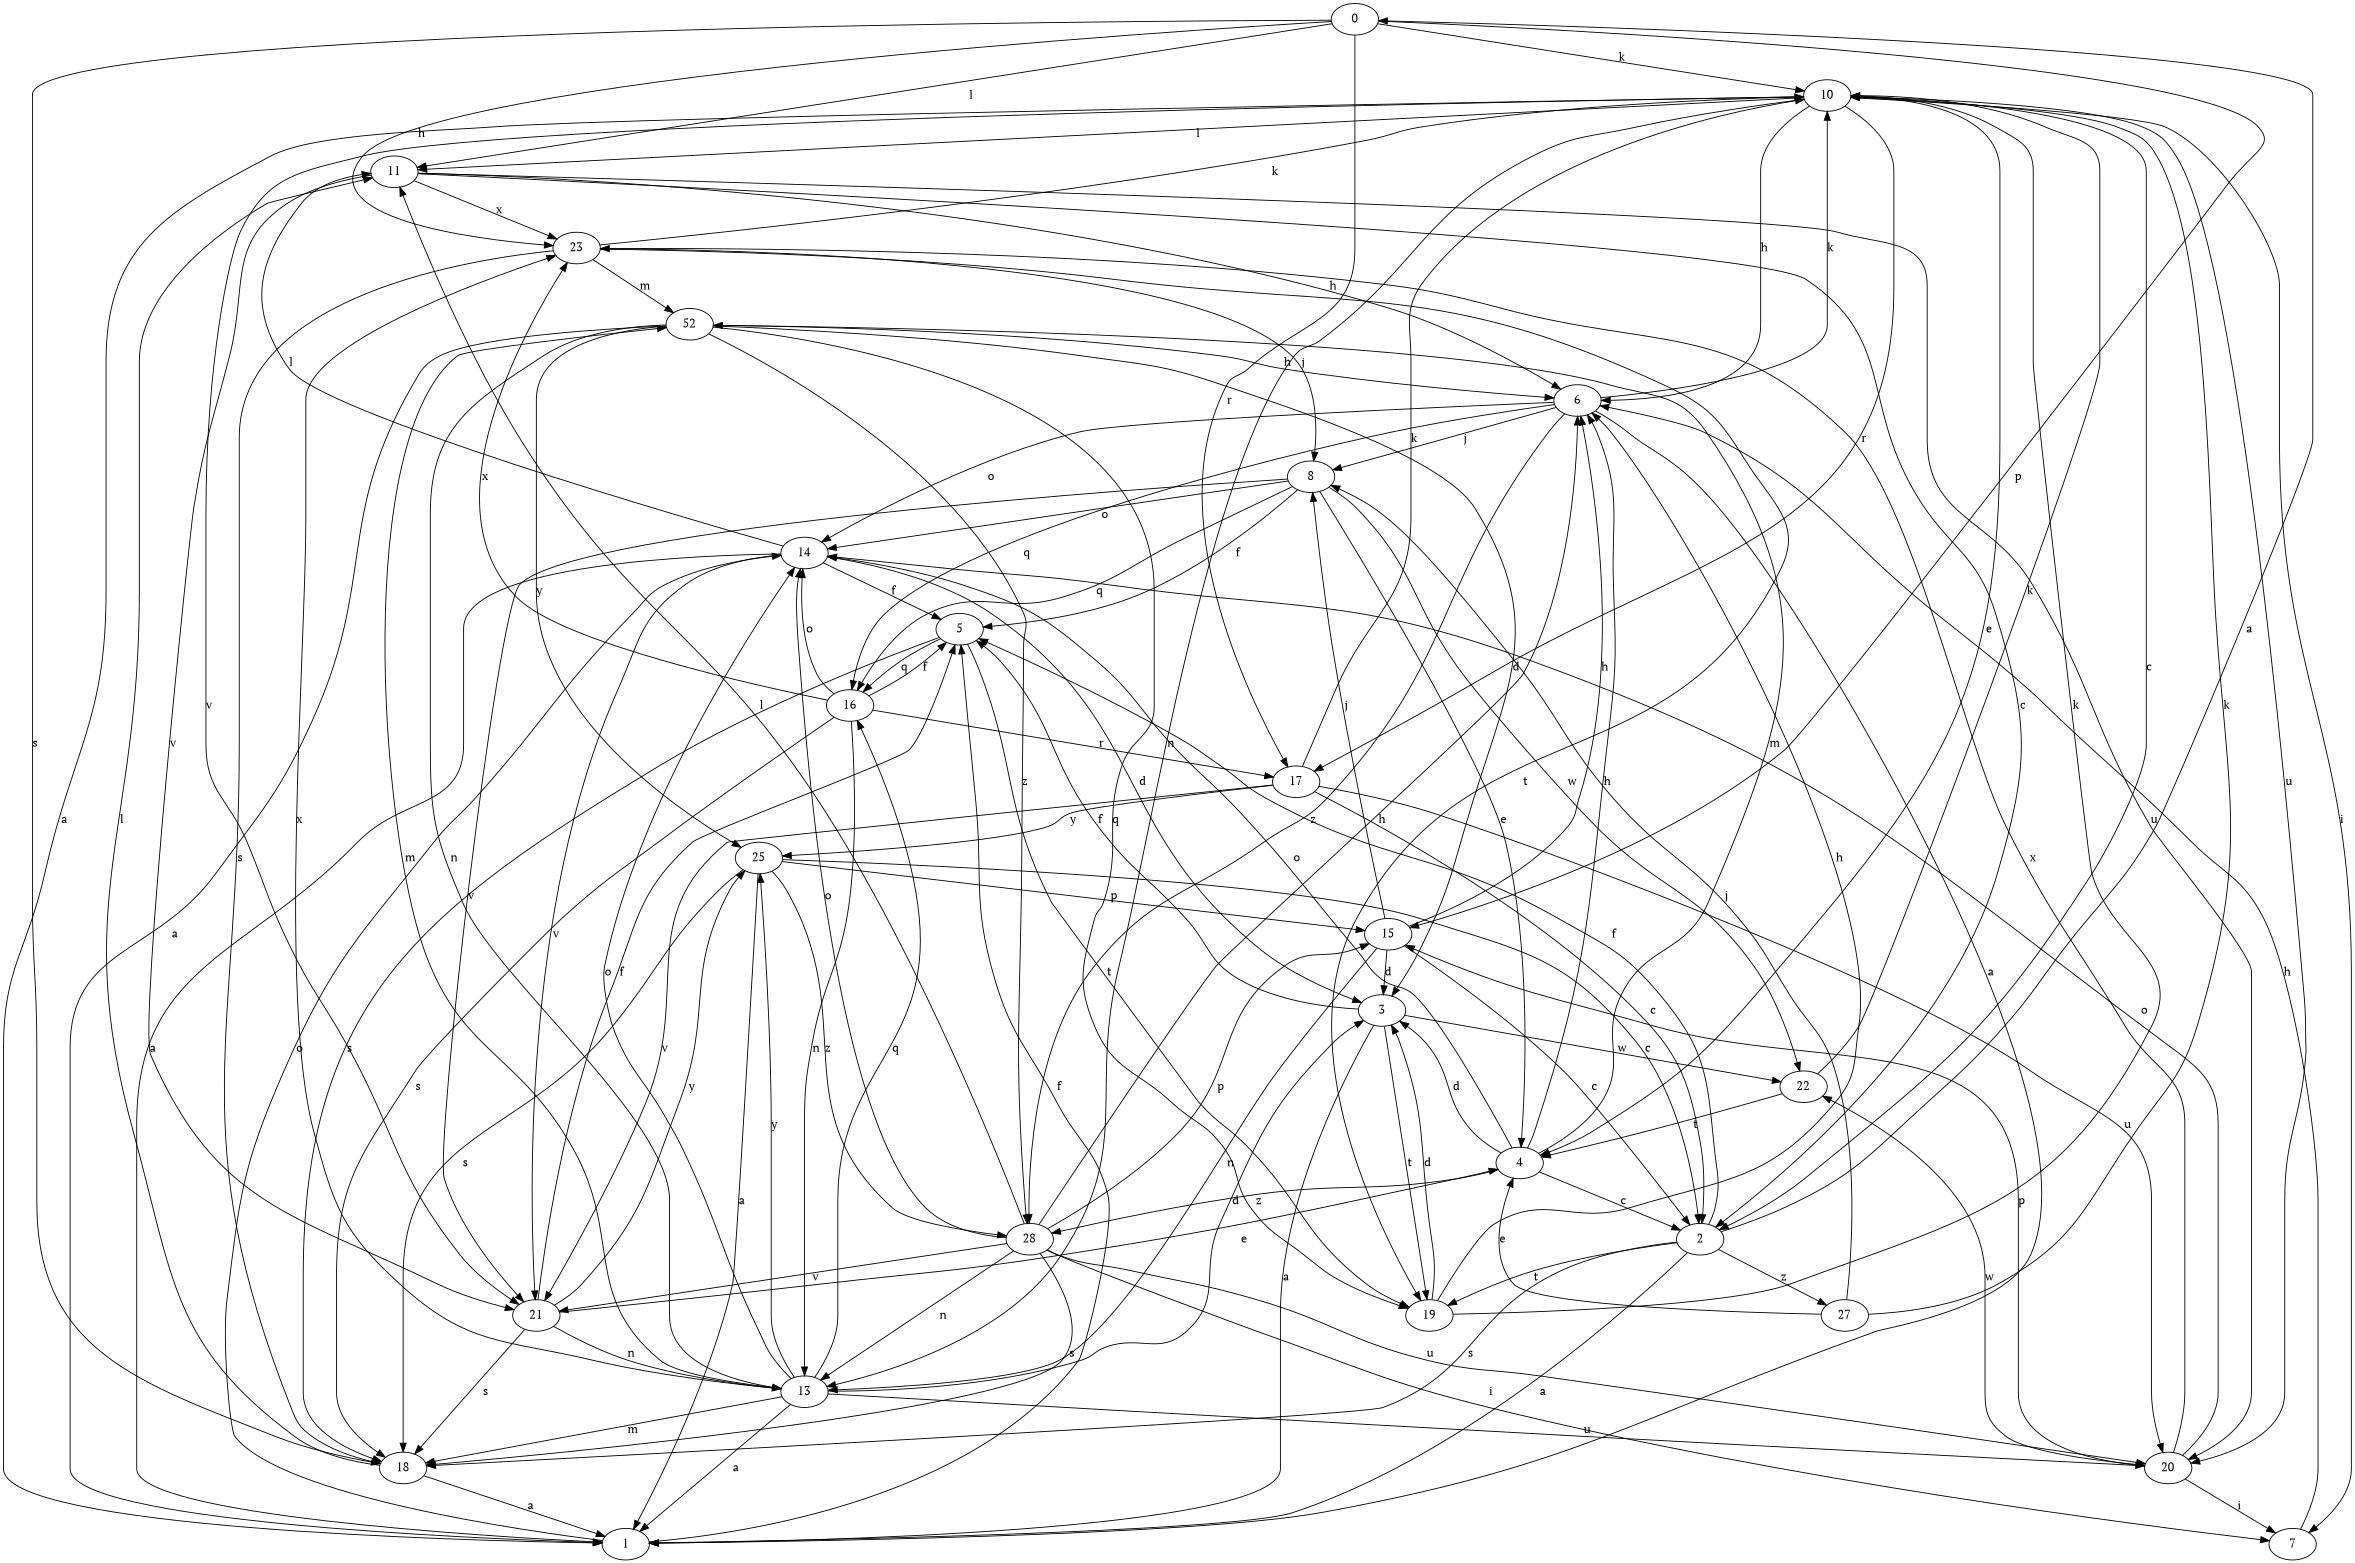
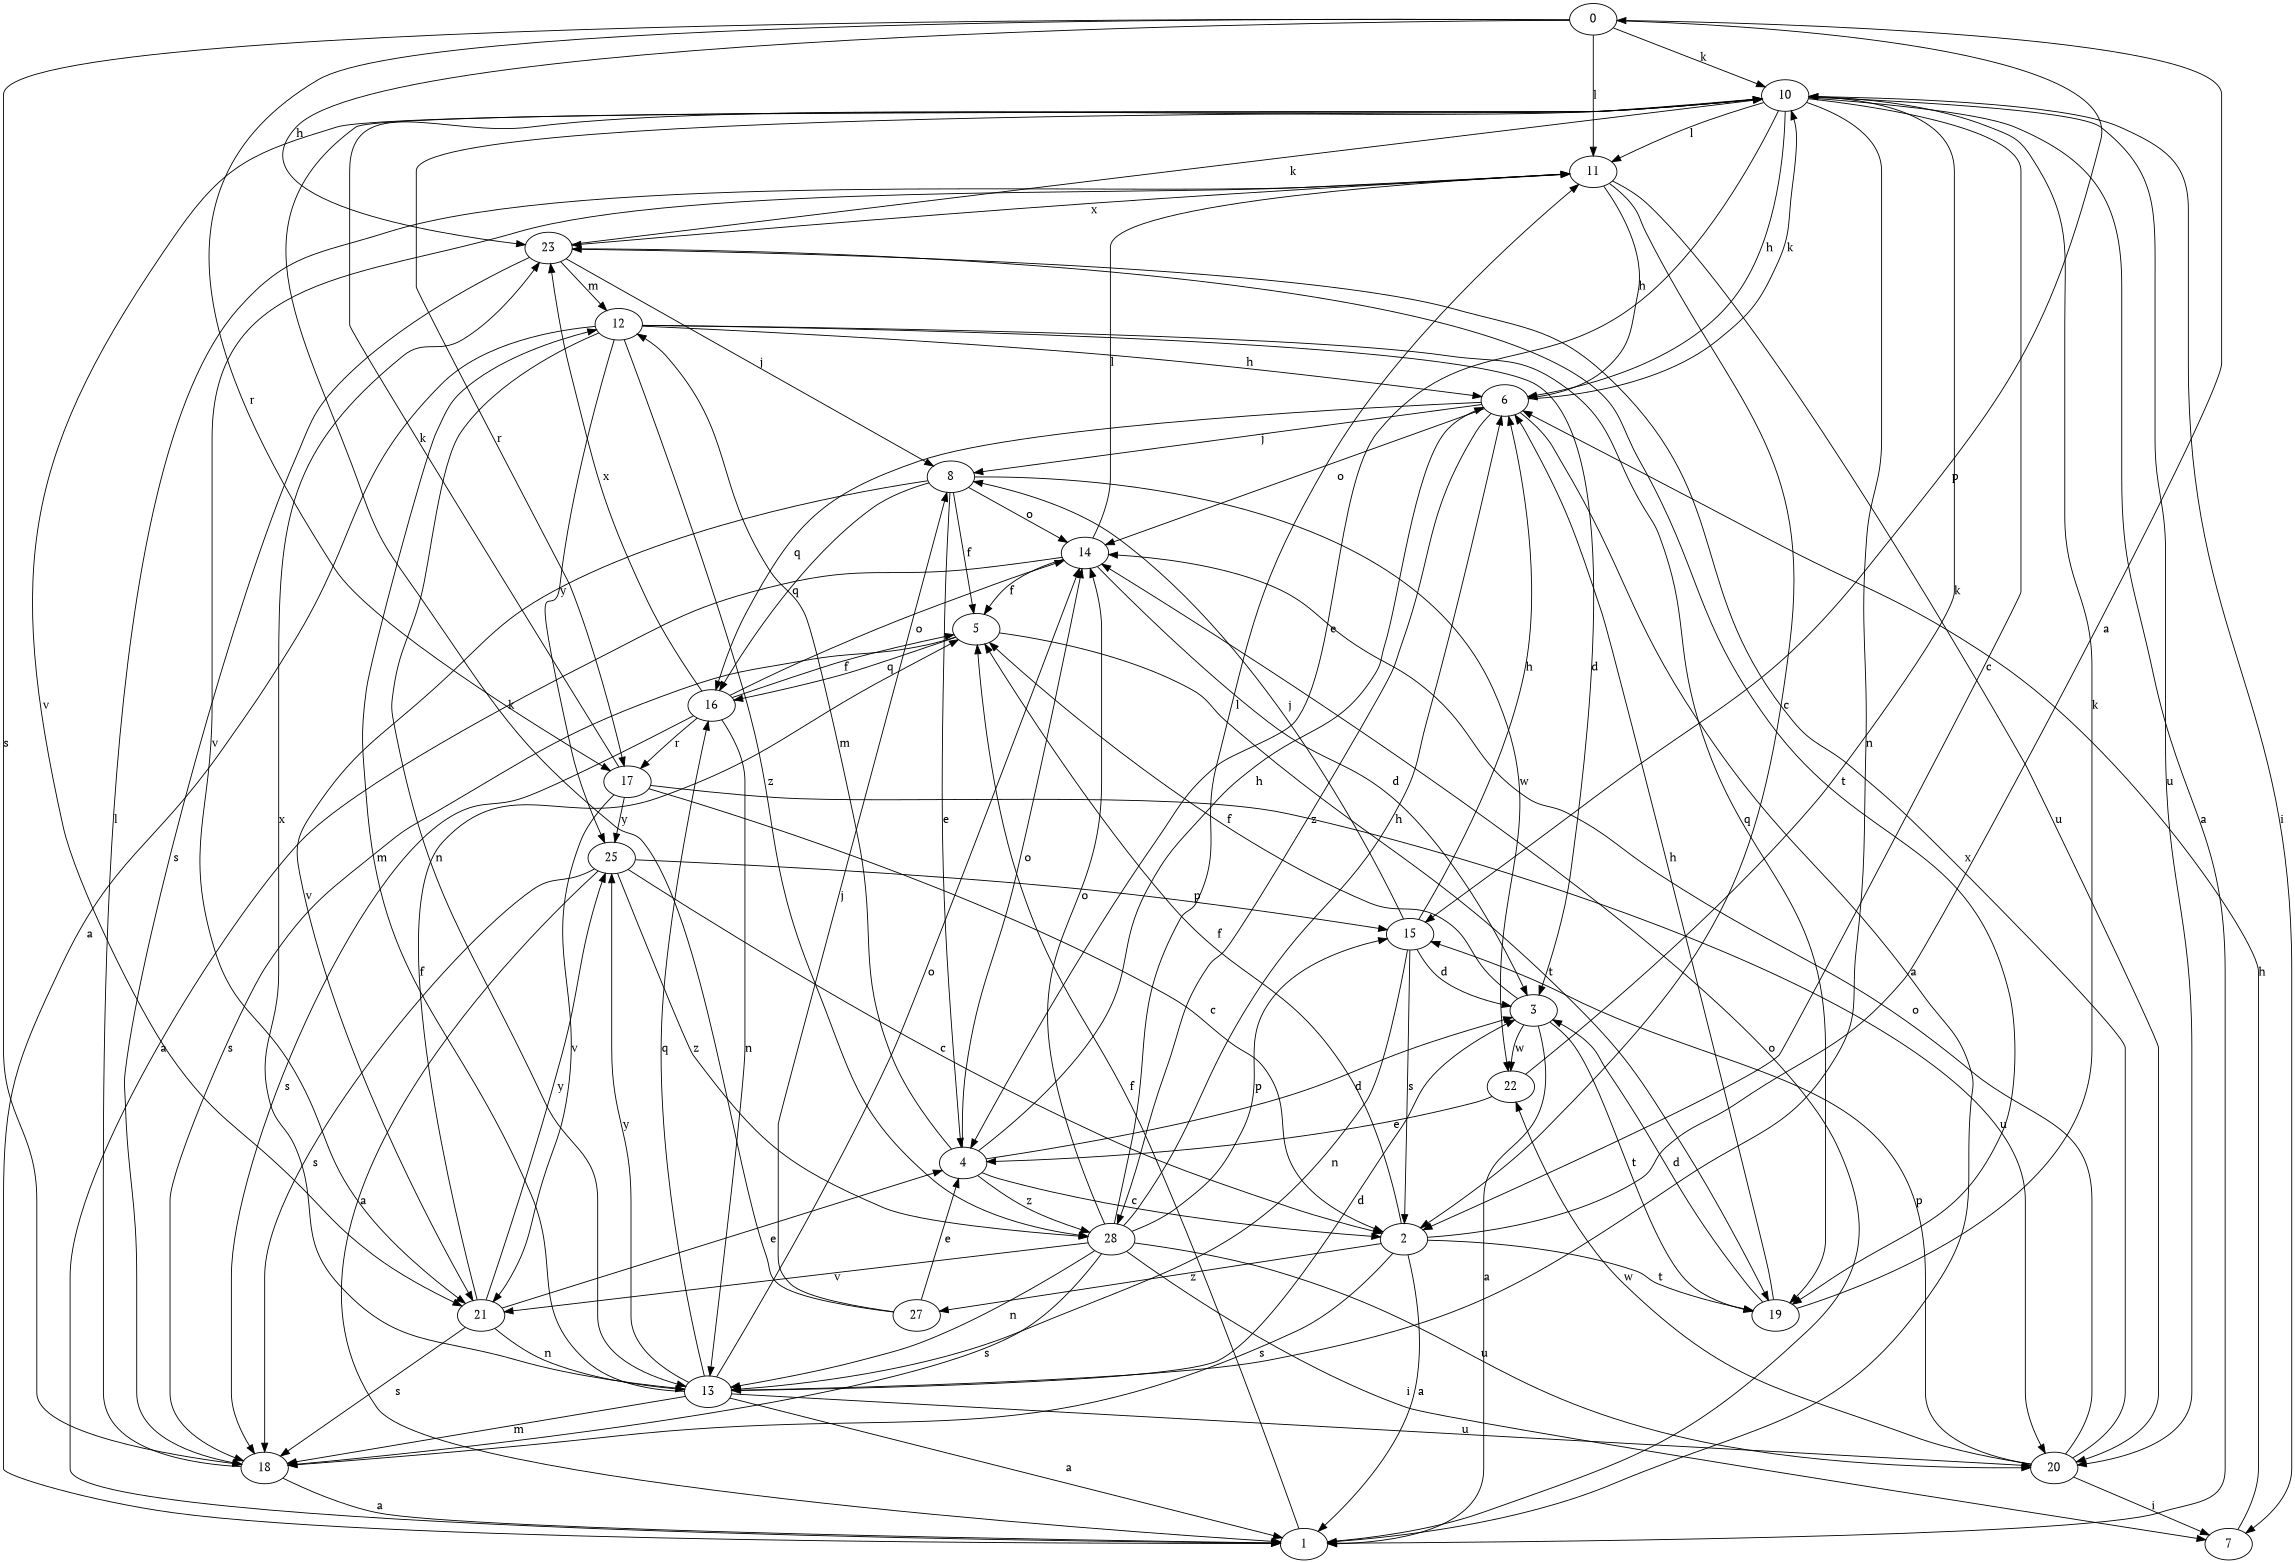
node "52": label "52" -> "12"
edge "14" -> "21": removed, label "v"
edge "15" -> "2": label "c" -> "s"
edge "22" -> "4": label "t" -> "e"
